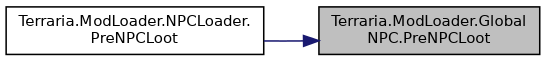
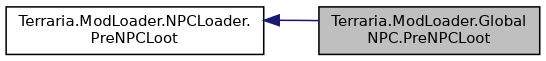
edge "Terraria.ModLoader.NPCLoader. PreNPCLoot" -> "Terraria.ModLoader.Global NPC.PreNPCLoot": reversed
